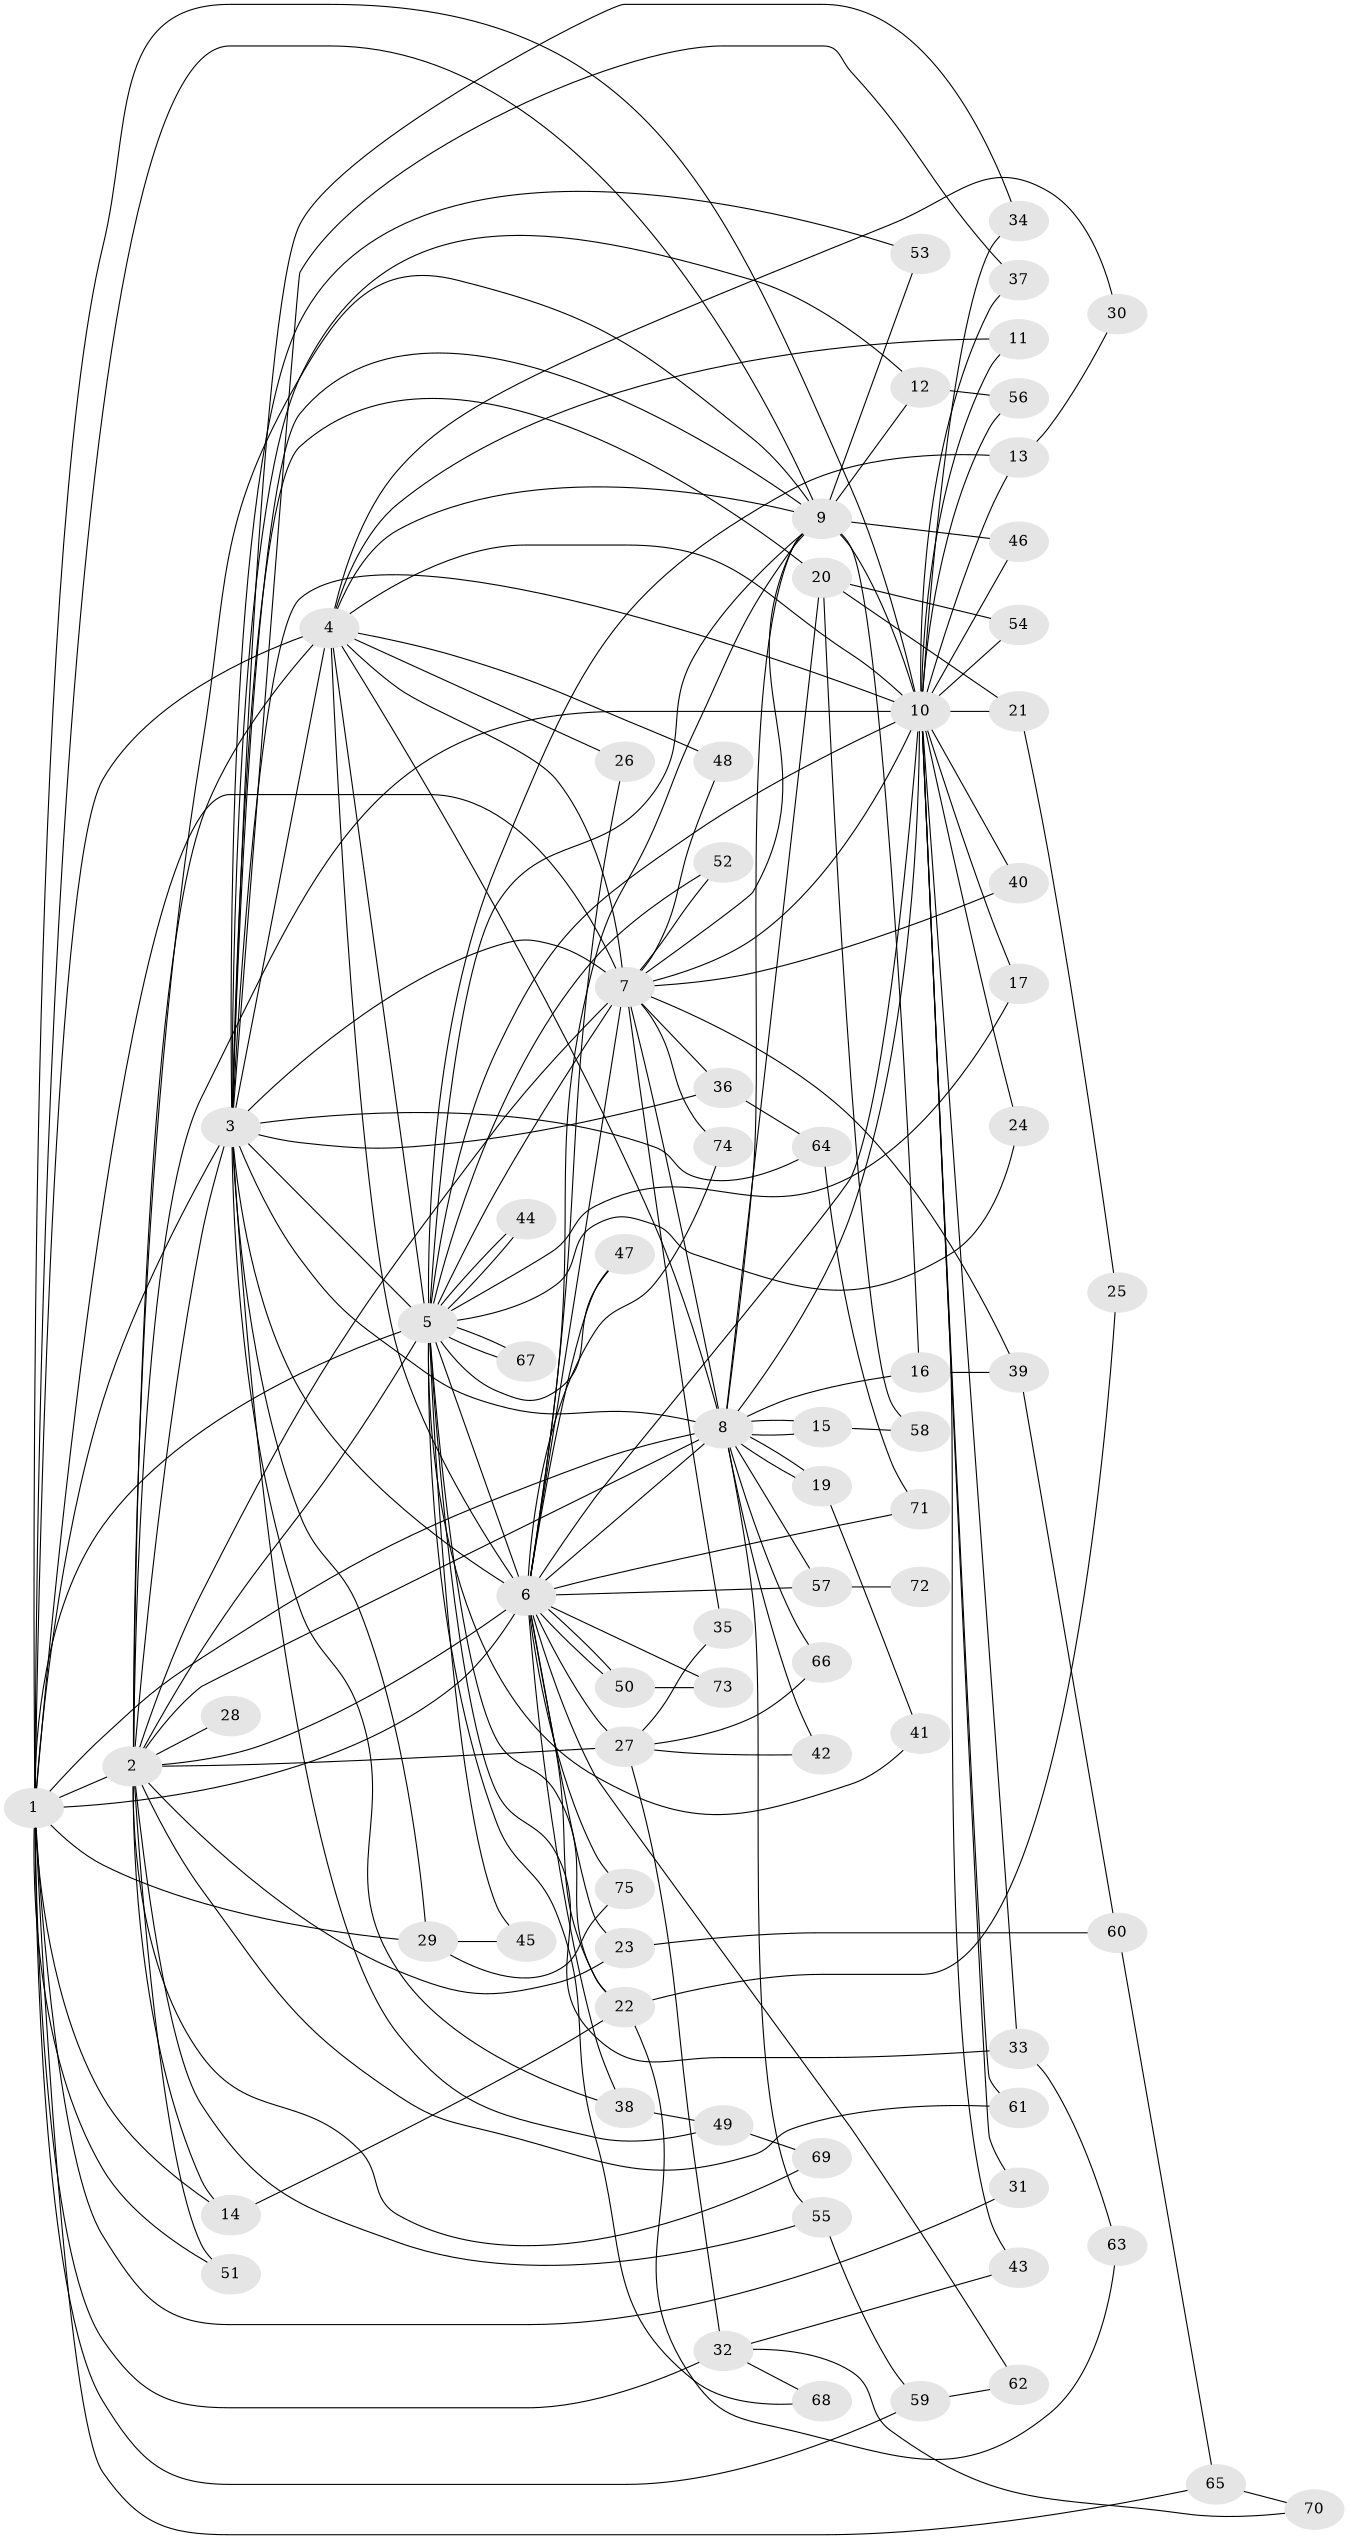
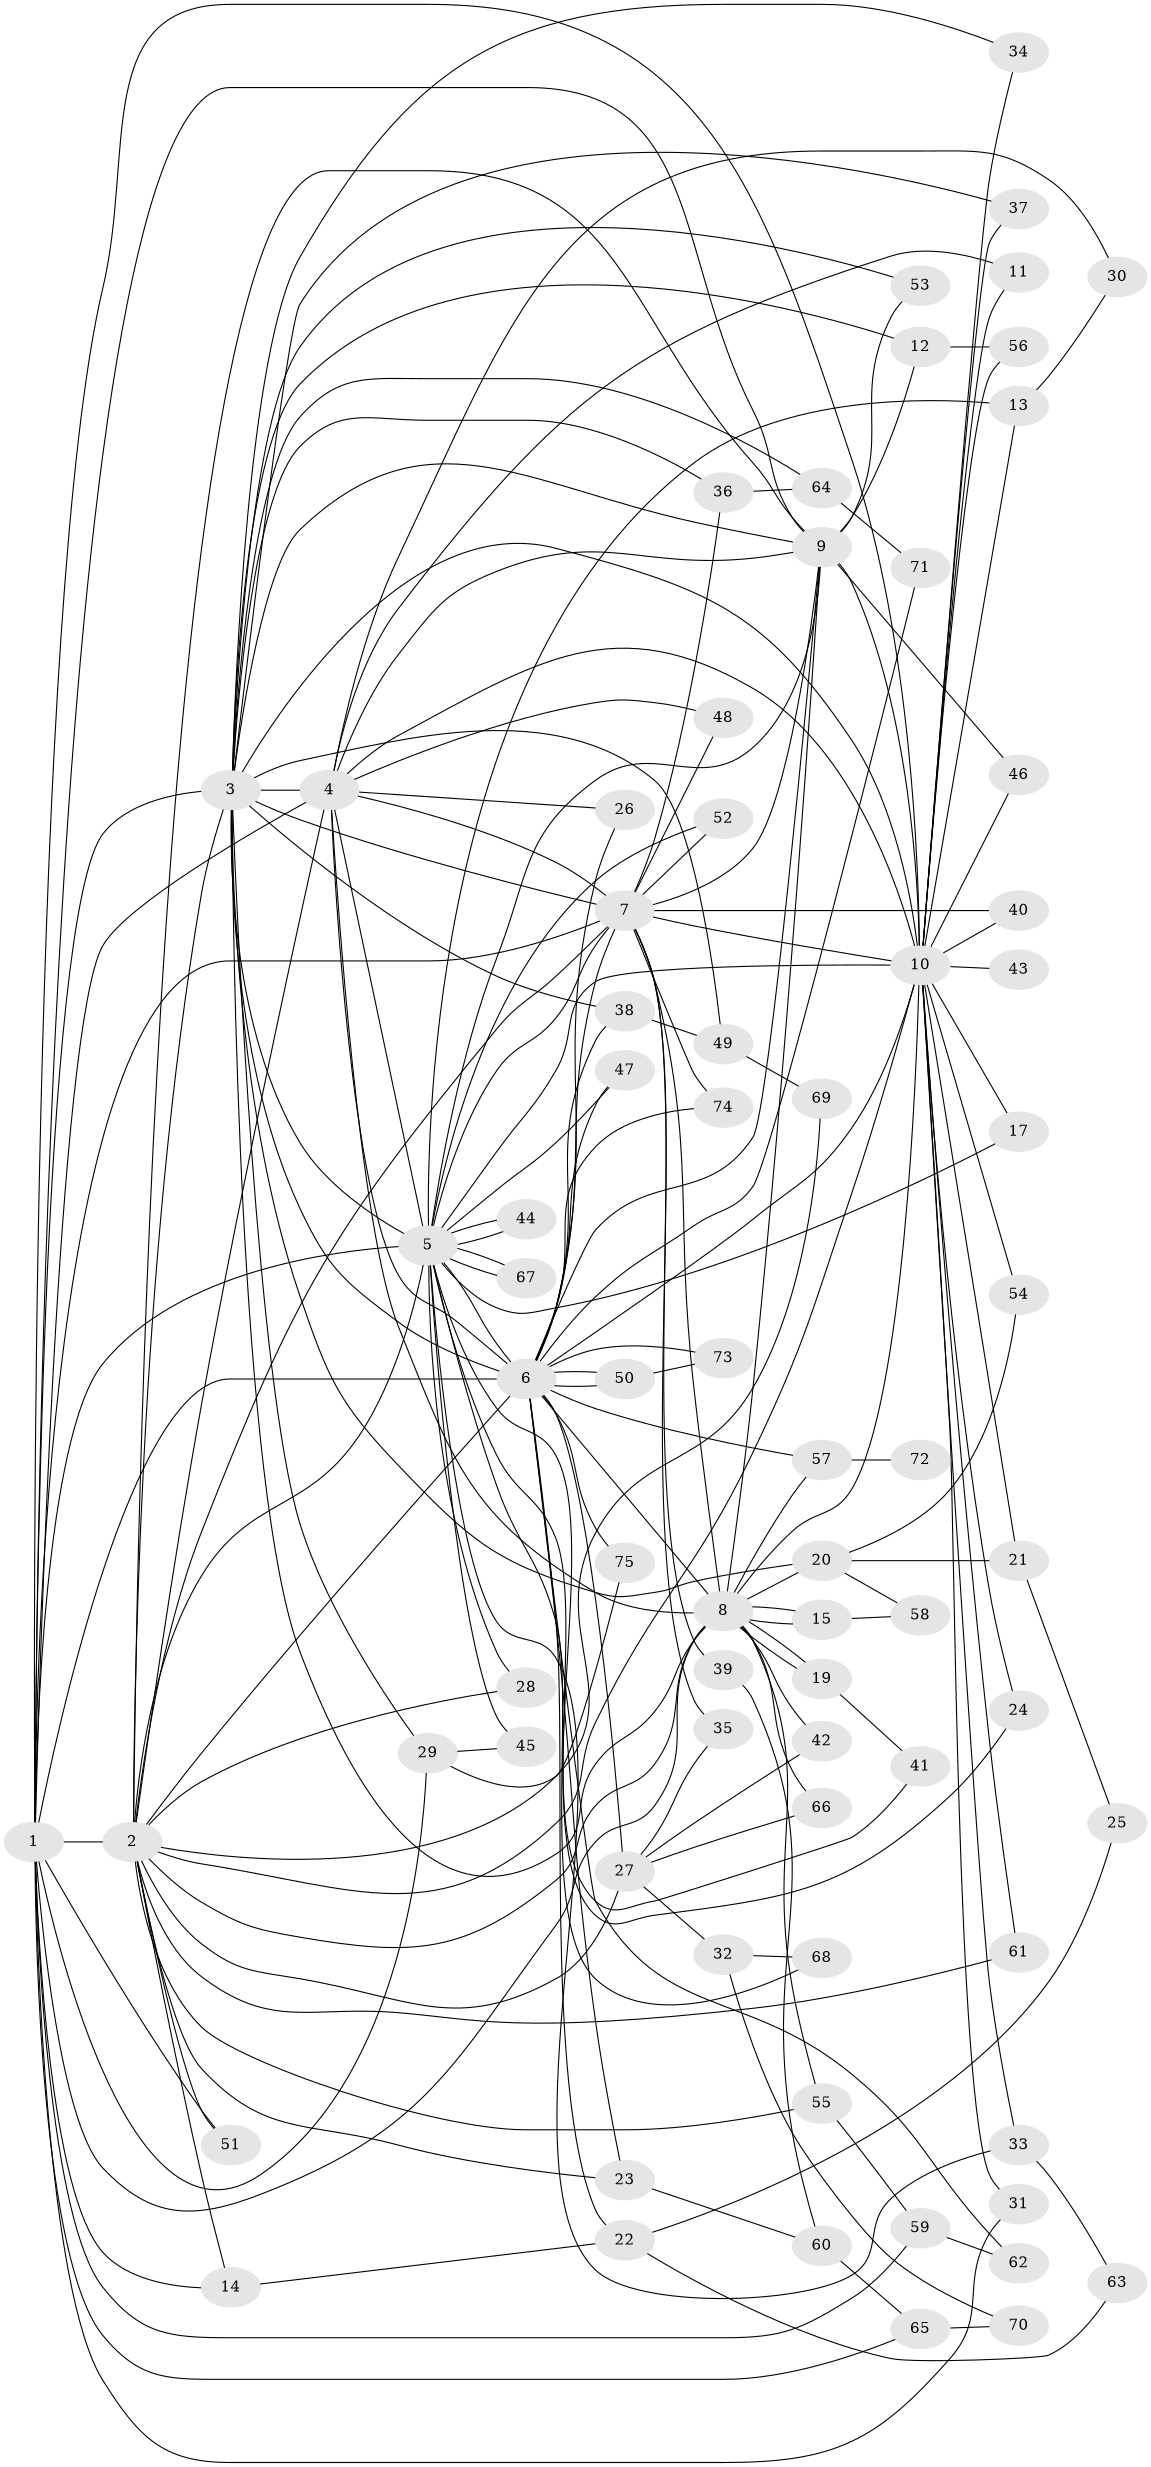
node "16": removed
edge "5" -- "22": now "5" -- "28"
edge "43" -- "32": removed
edge "1" -- "32": removed
